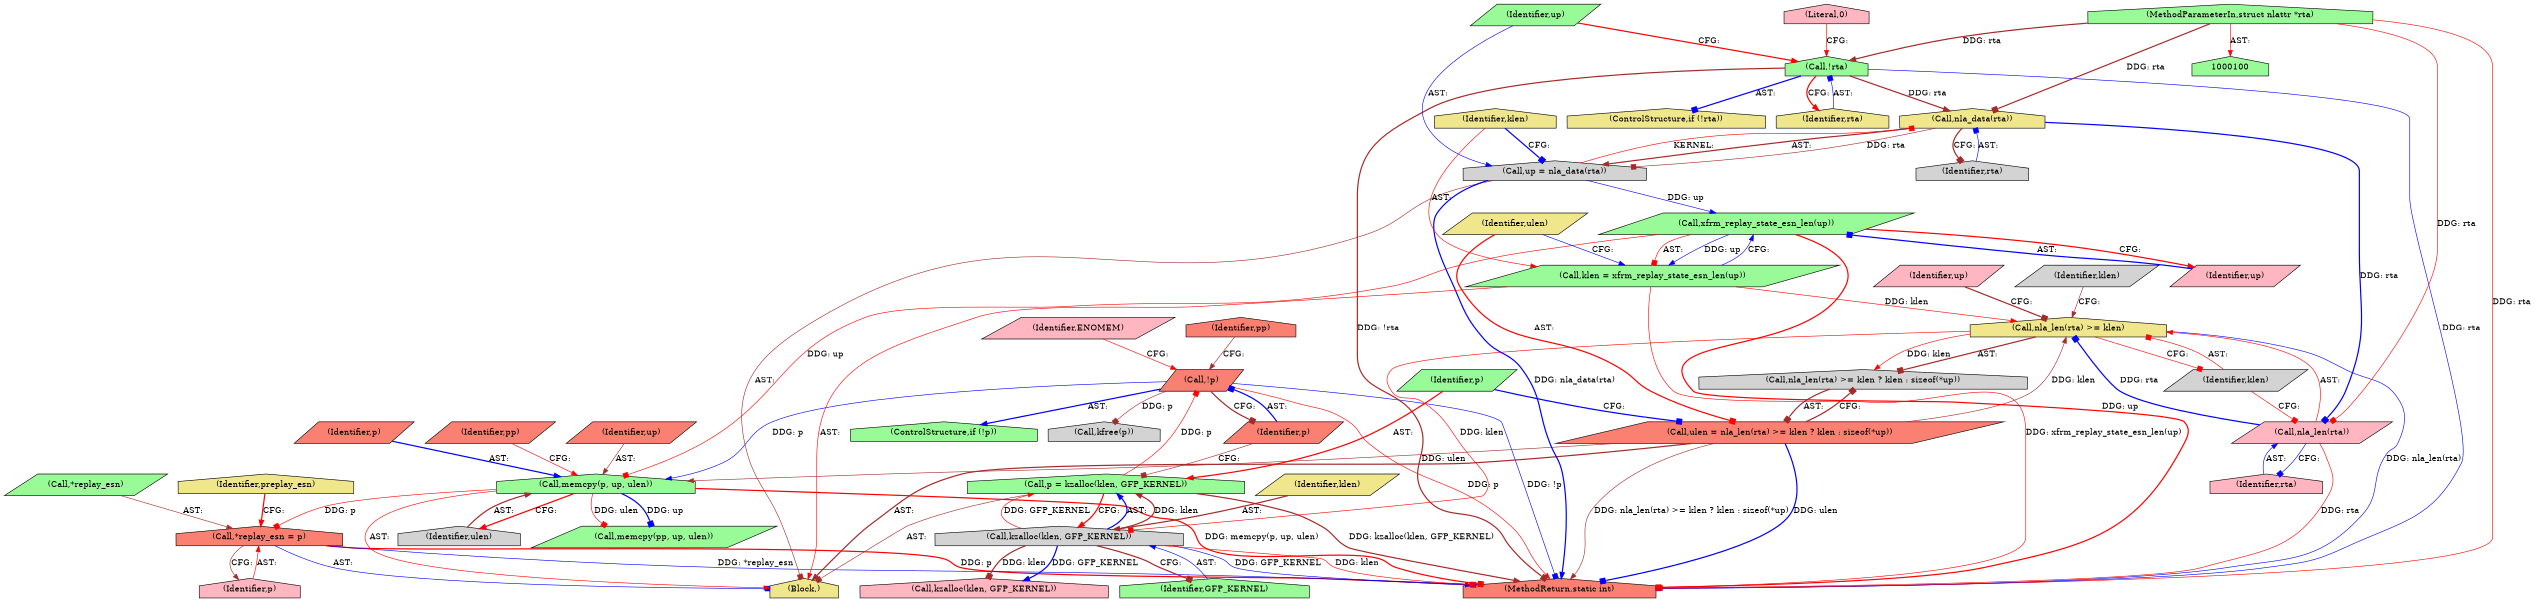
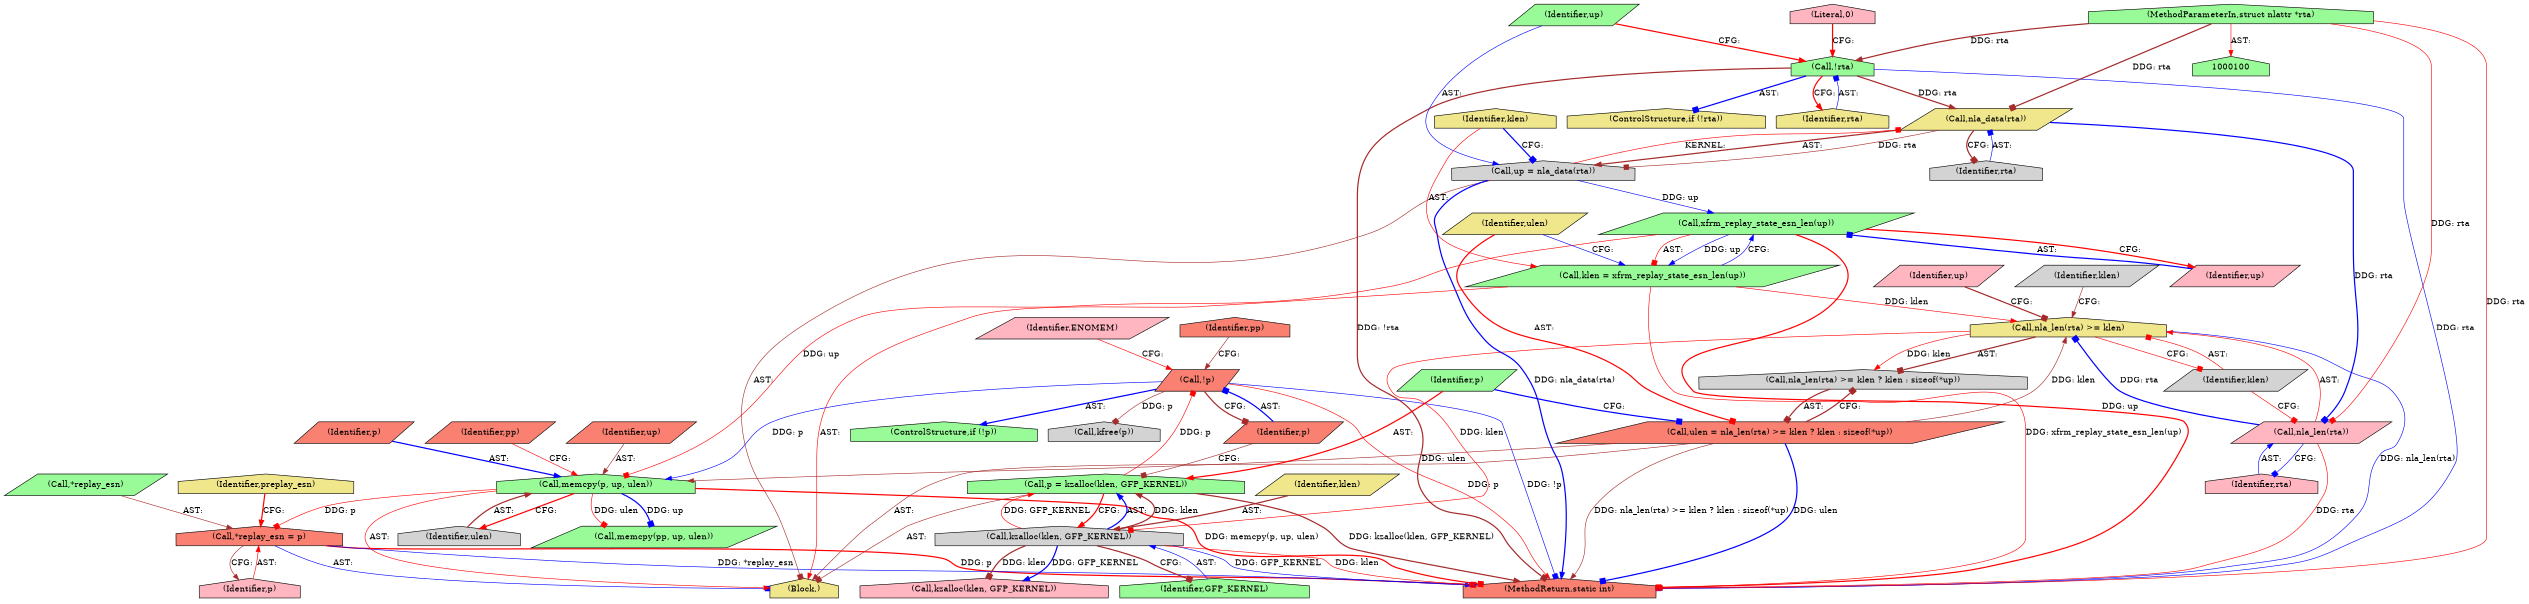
edge "(Literal,0)" -> "(Call,!rta)": style solid -> bold
node "(Call,nla_data(rta))": shape house -> parallelogram
edge "(Call,ulen = nla_len(rta) >= klen ? klen : sizeof(*up))" -> "(Block,)": style bold -> solid
